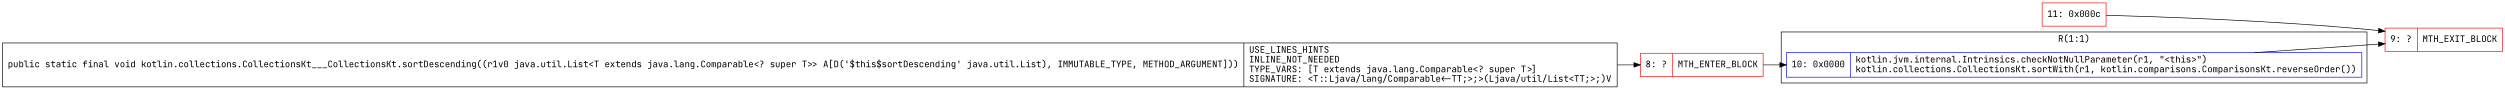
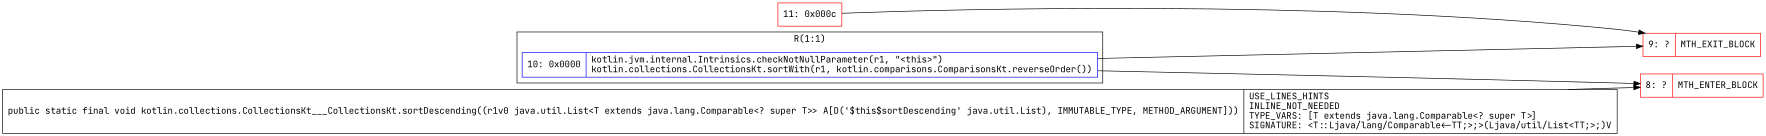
edge "8: ?" -> "10: 0x0000": reversed
